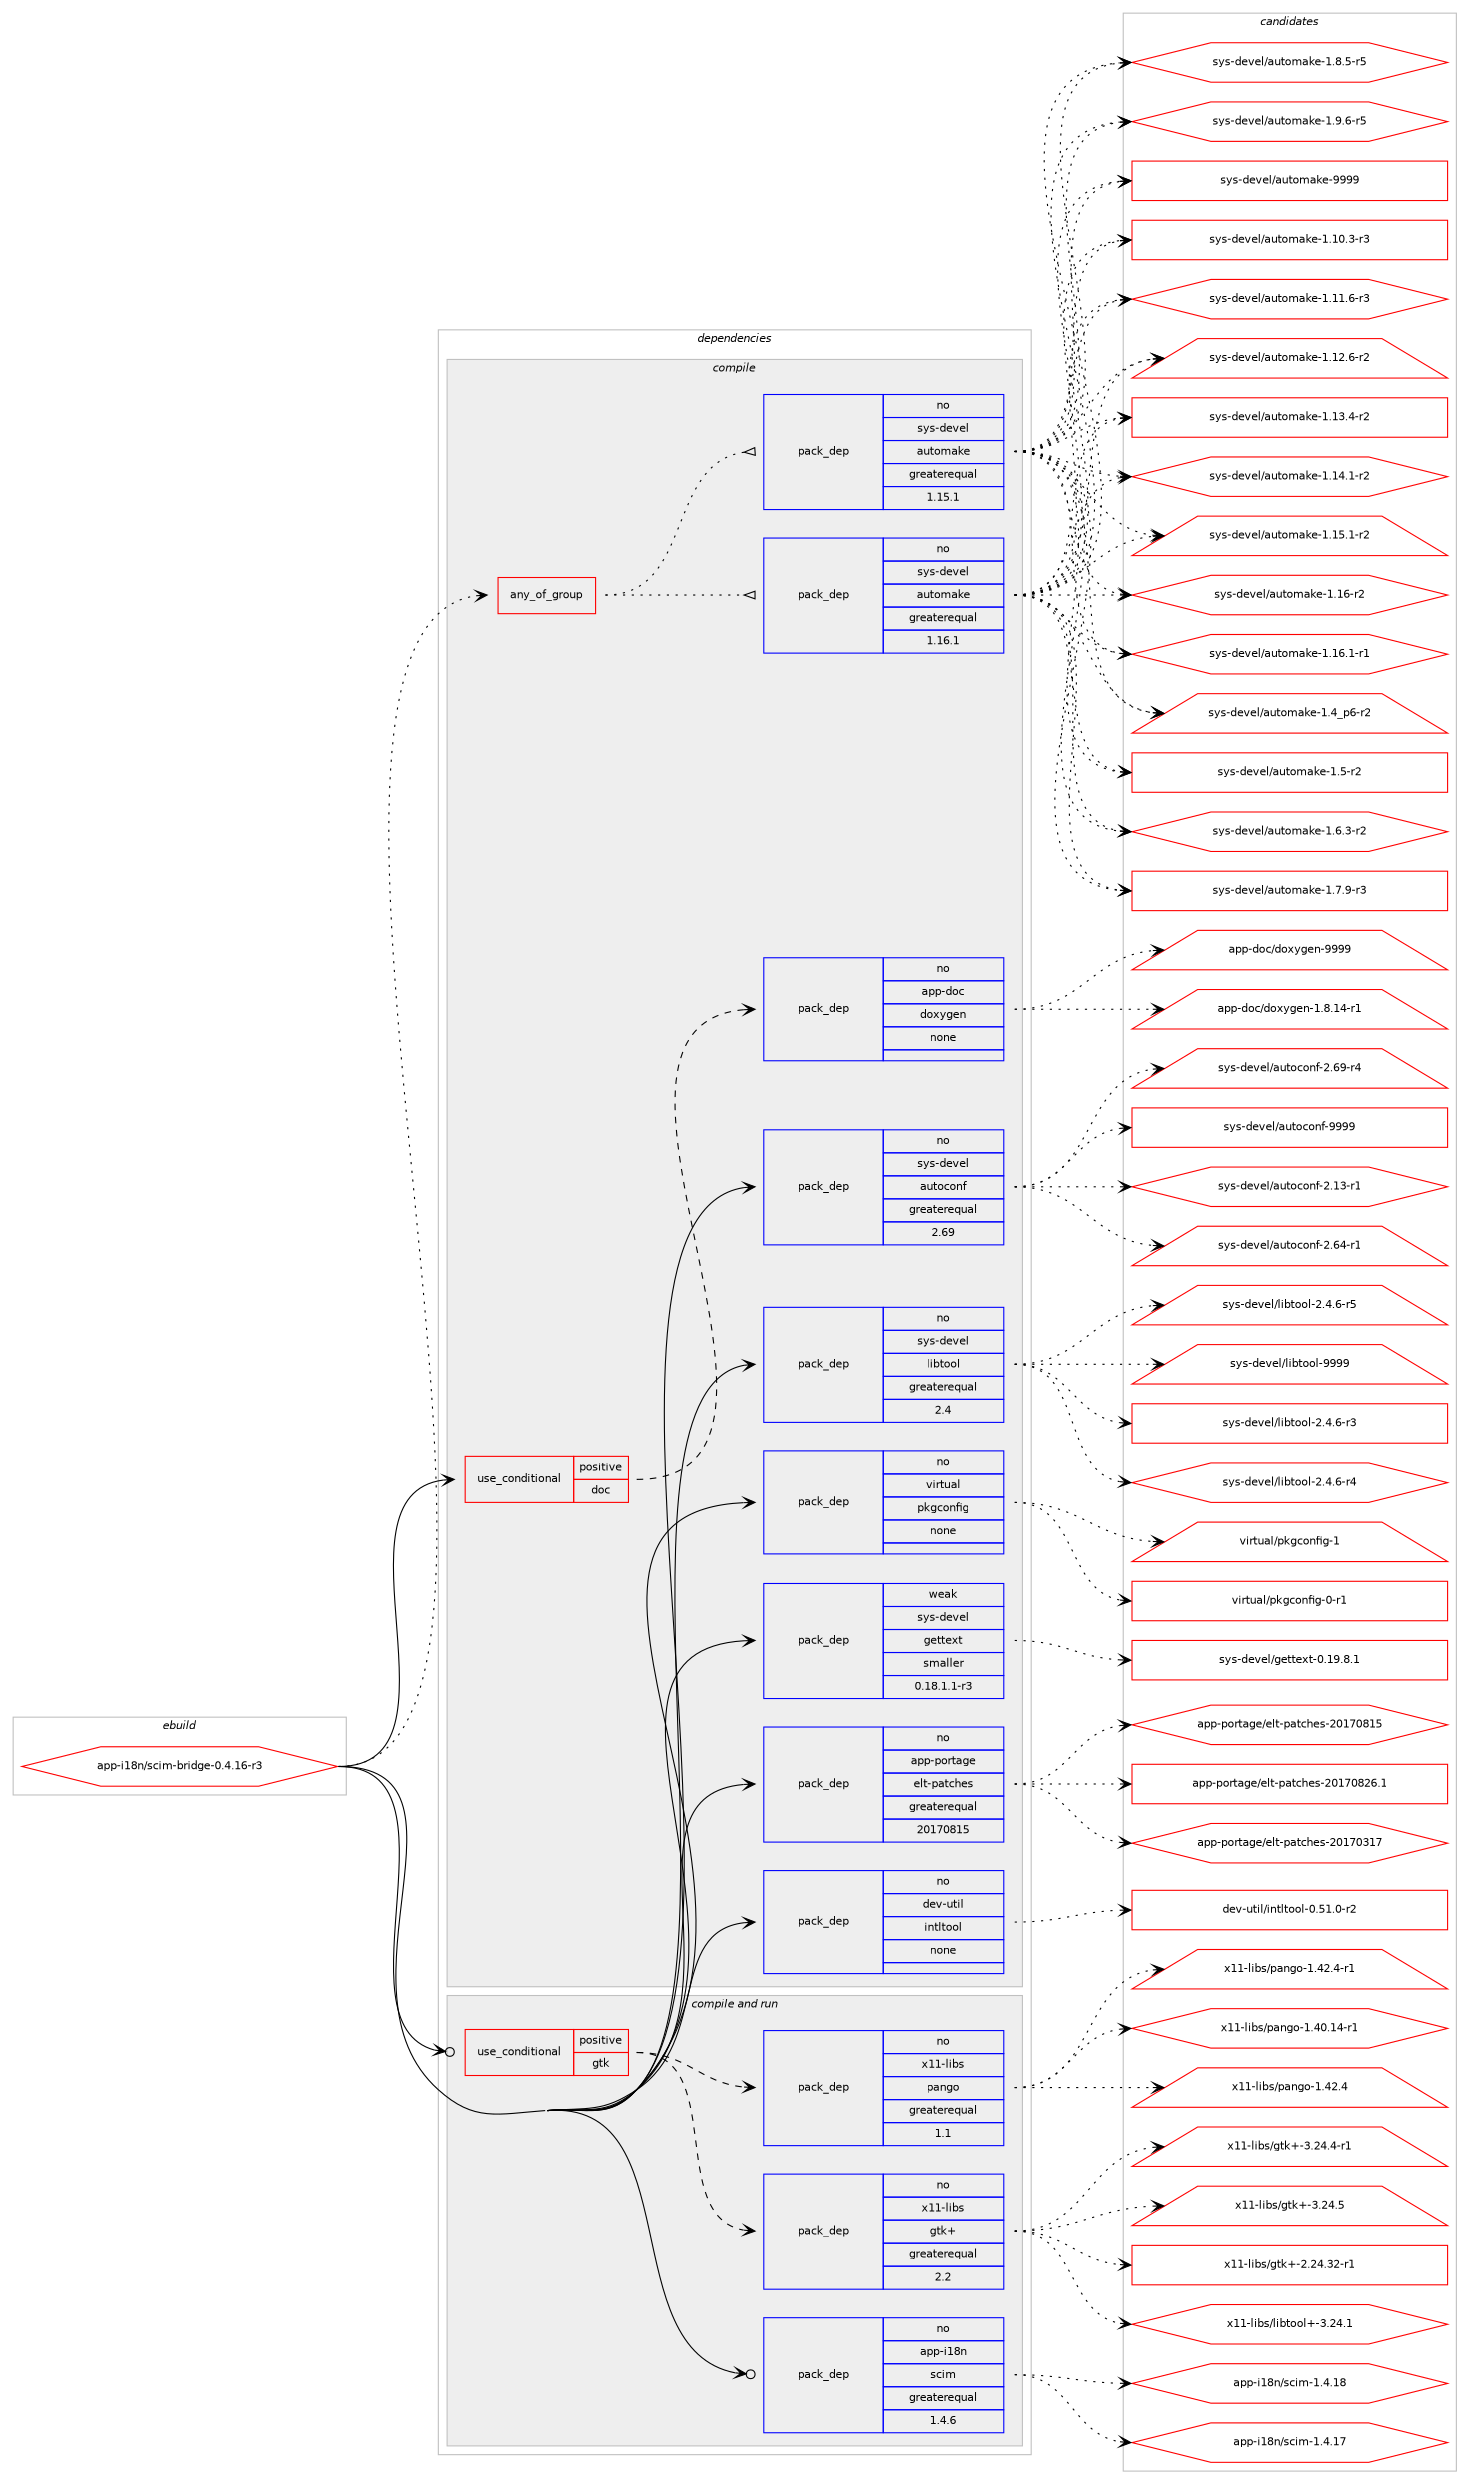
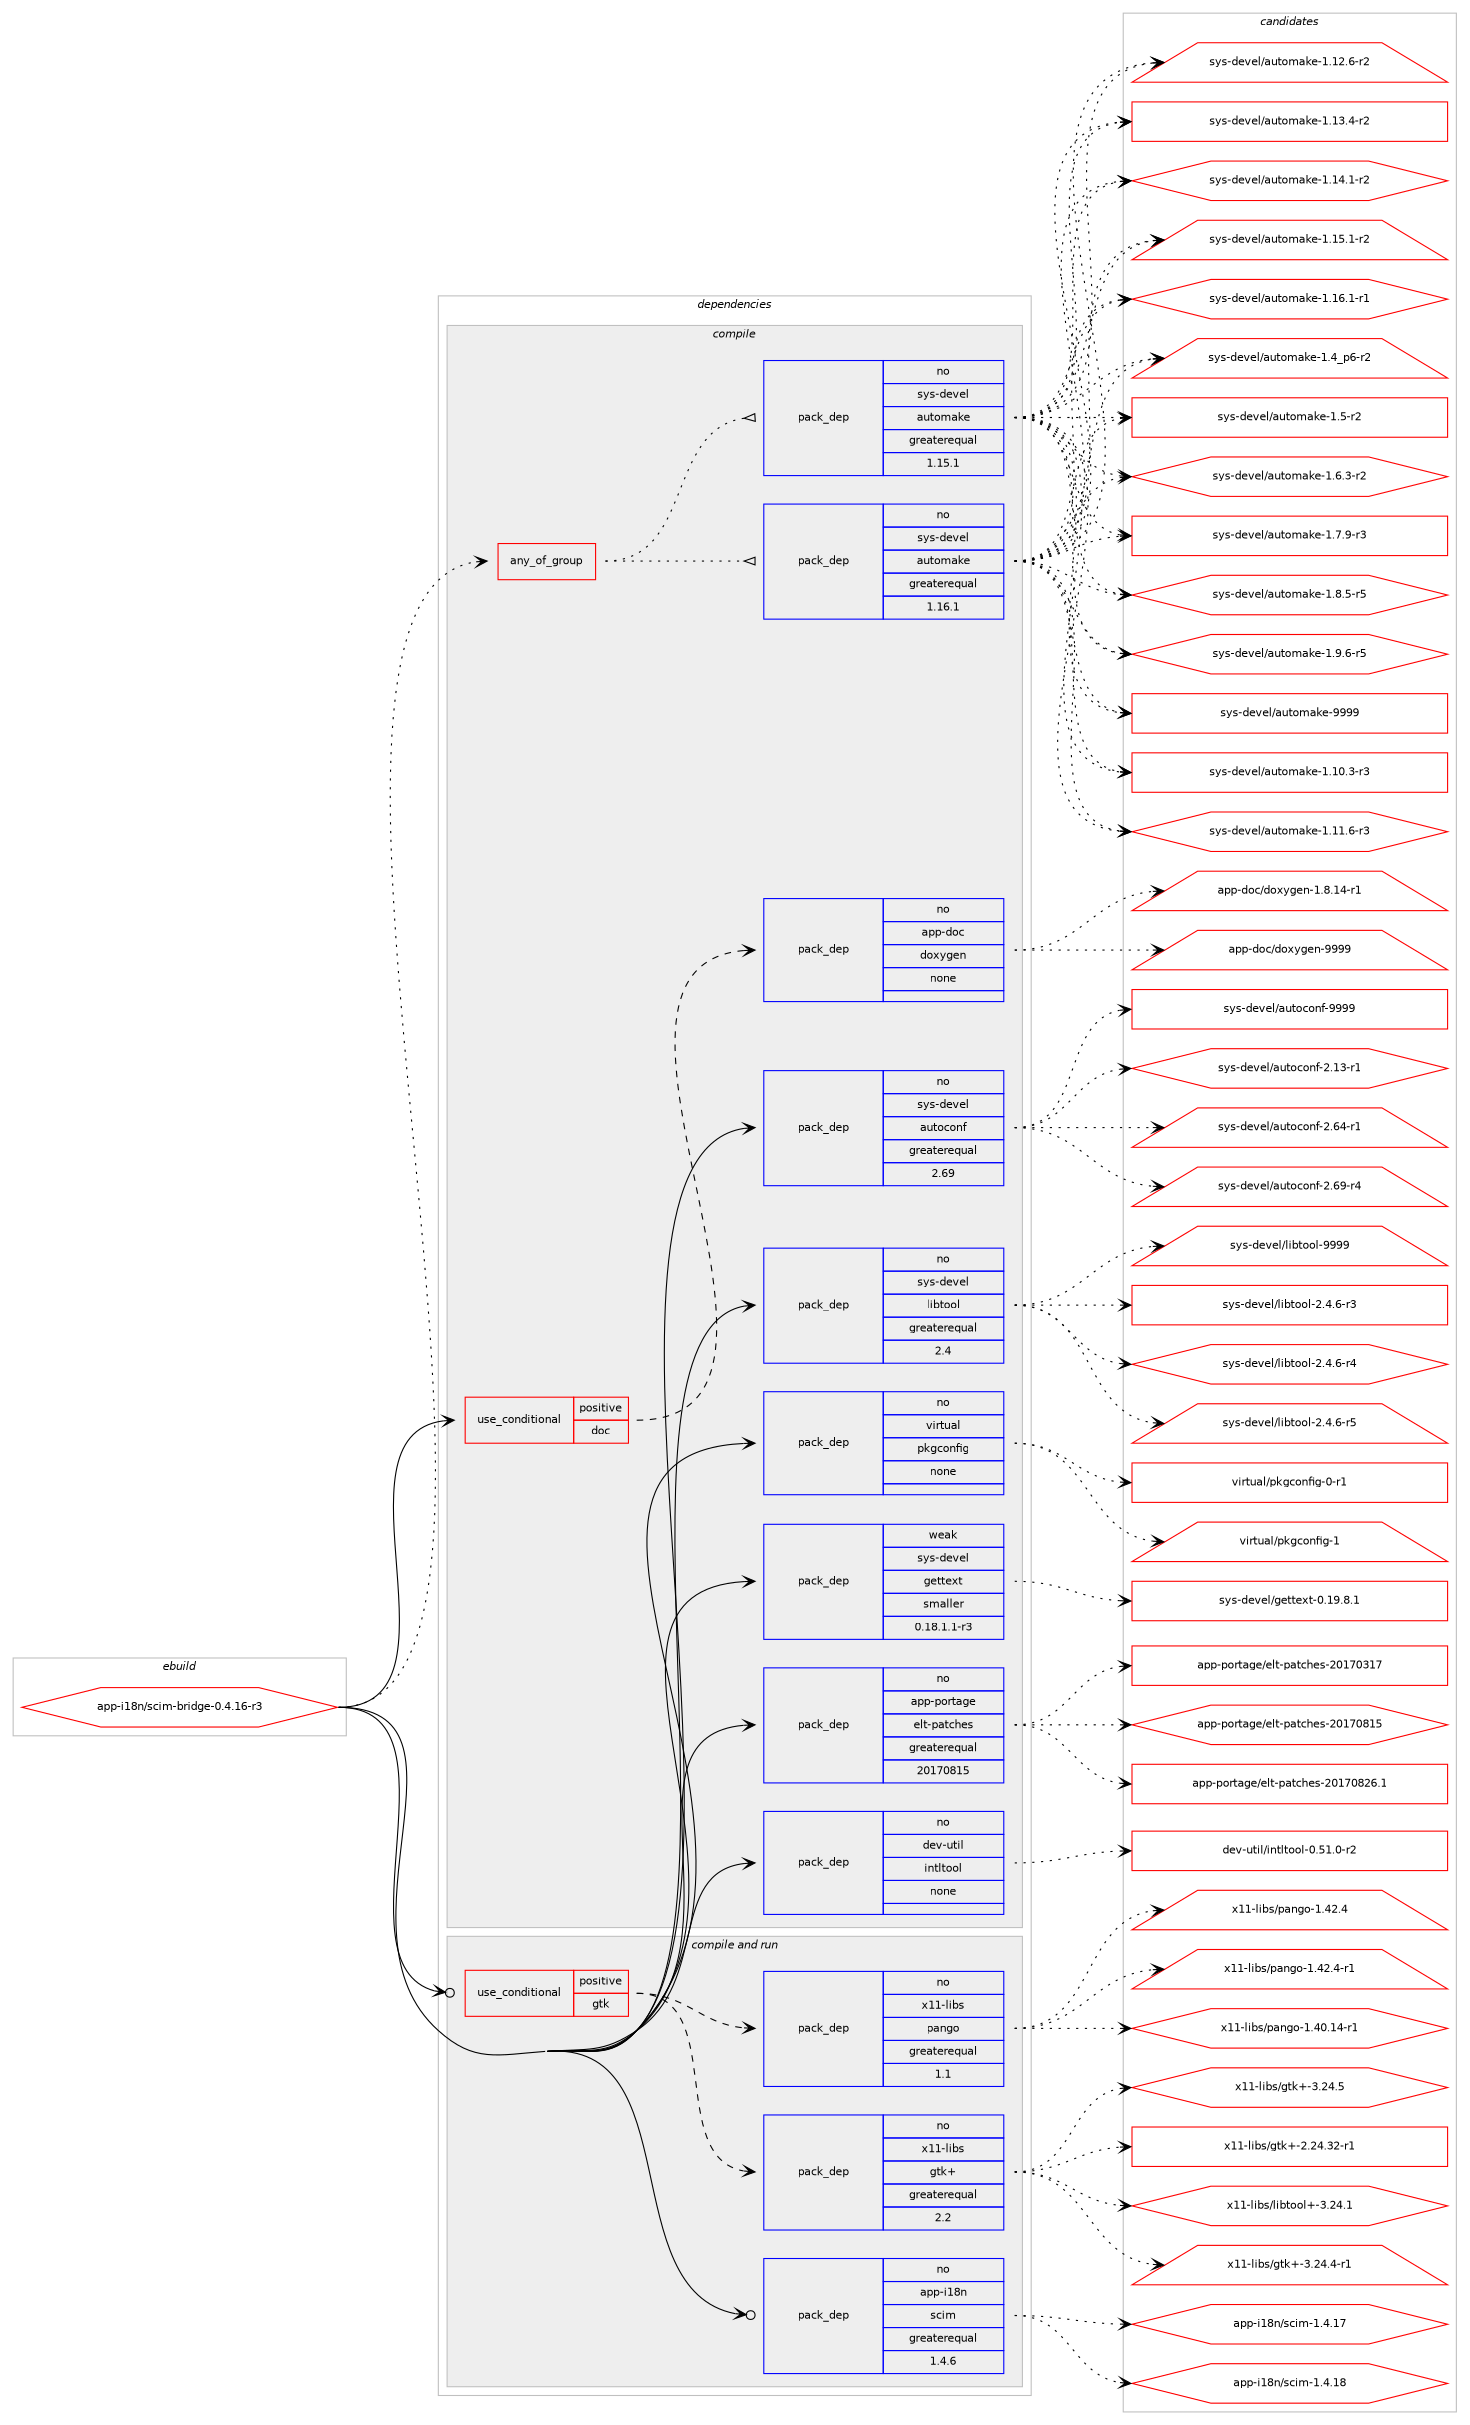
node "sys-devel/automake-1.16-r2": removed
node "app-portage/elt-patches-20170317": shape hexagon -> box
node "x11-libs/gtk+-3.24.5": shape trapezium -> hexagon
